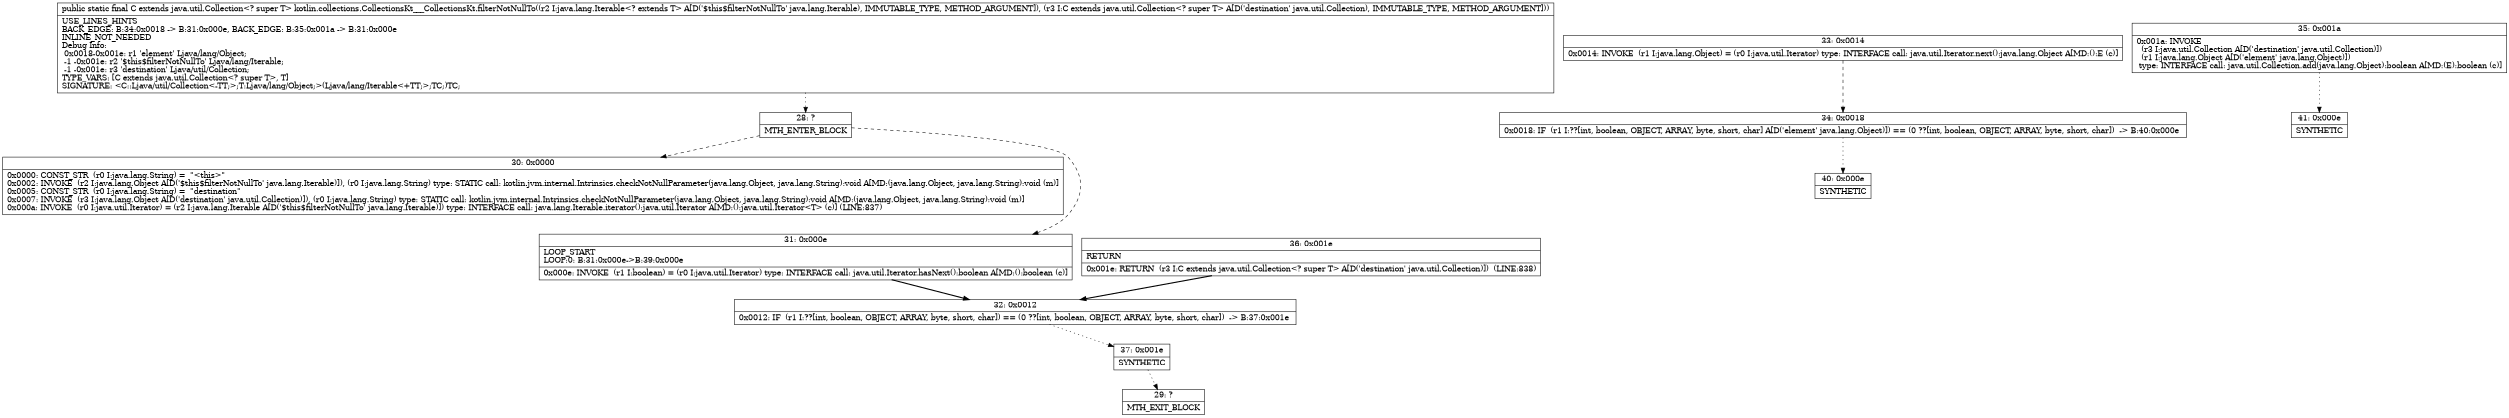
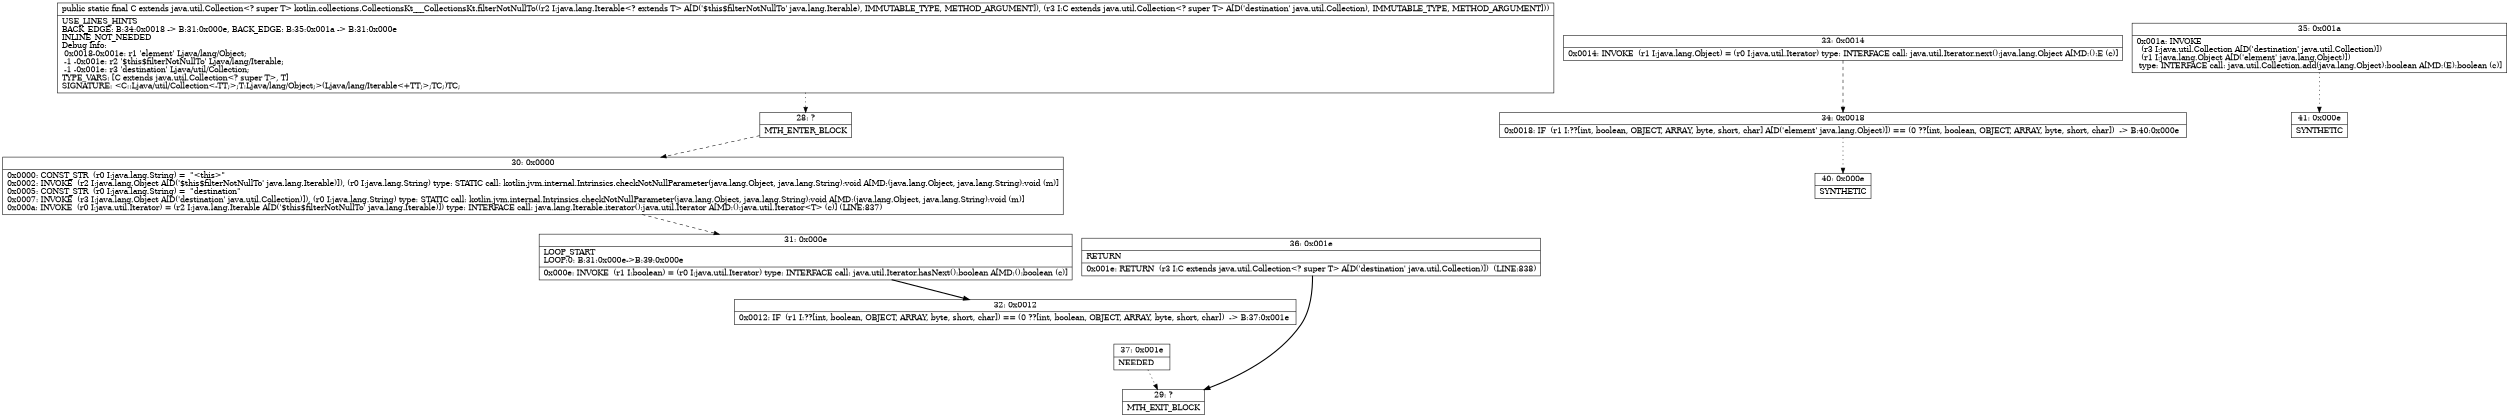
edge "28: ?" -> "31: 0x000e": now "30: 0x0000" -> "31: 0x000e"
edge "36: 0x001e" -> "32: 0x0012": now "36: 0x001e" -> "29: ?"
edge "32: 0x0012" -> "37: 0x001e": removed
node "37: 0x001e": text "SYNTHETIC" -> "NEEDED"
